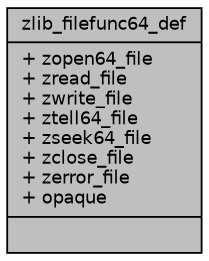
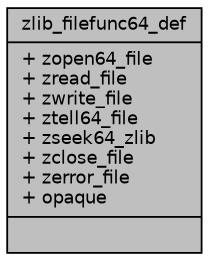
node "zlib_filefunc64_def": text "+ zseek64_file" -> "+ zseek64_zlib"
